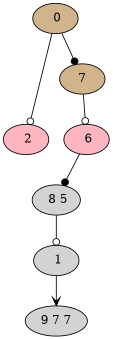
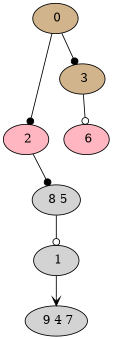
edge "0" -> "2": arrowhead odot -> dot
node "7": label "7" -> "3"
edge "6" -> "8 5": now "2" -> "8 5"
node "9 7 7": label "9 7 7" -> "9 4 7"
